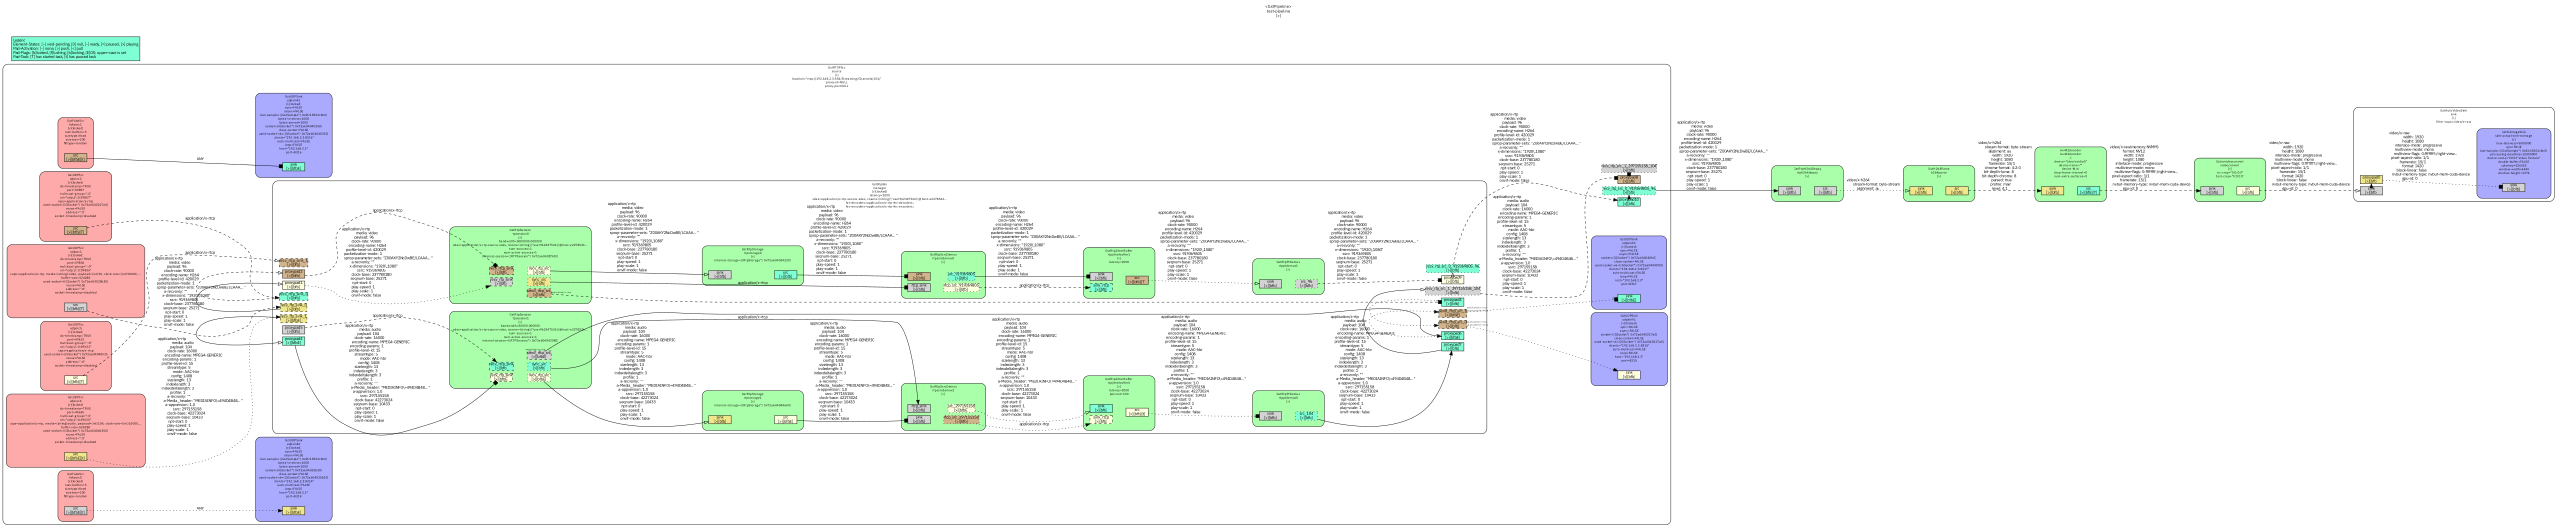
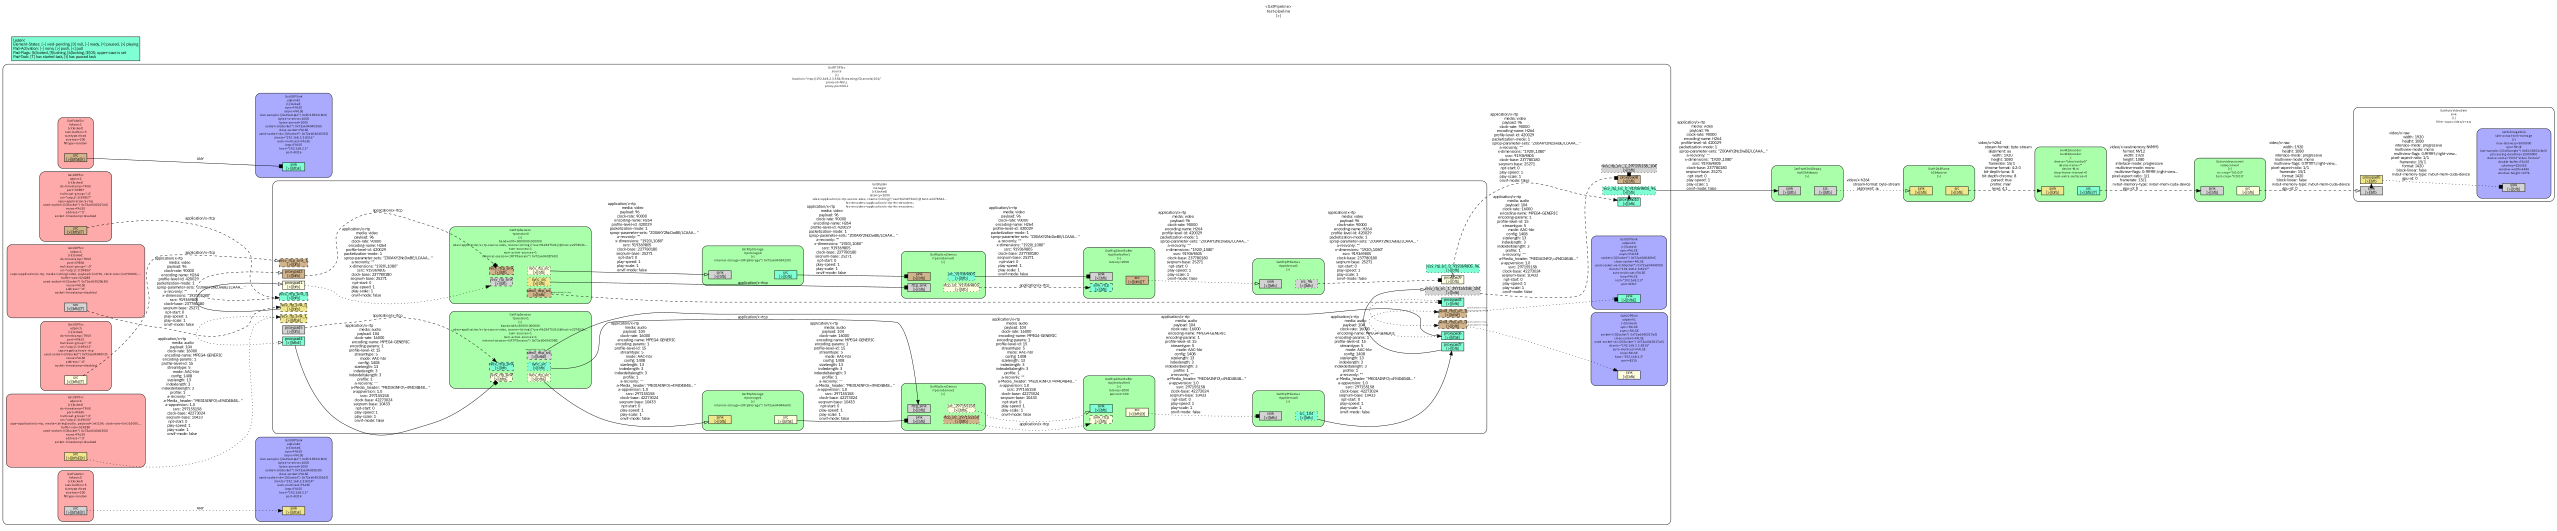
edge "recv_rtp_sink_1 [>][bfbE]" -> "proxypad4 [>][bfbE]": style solid -> dotted
